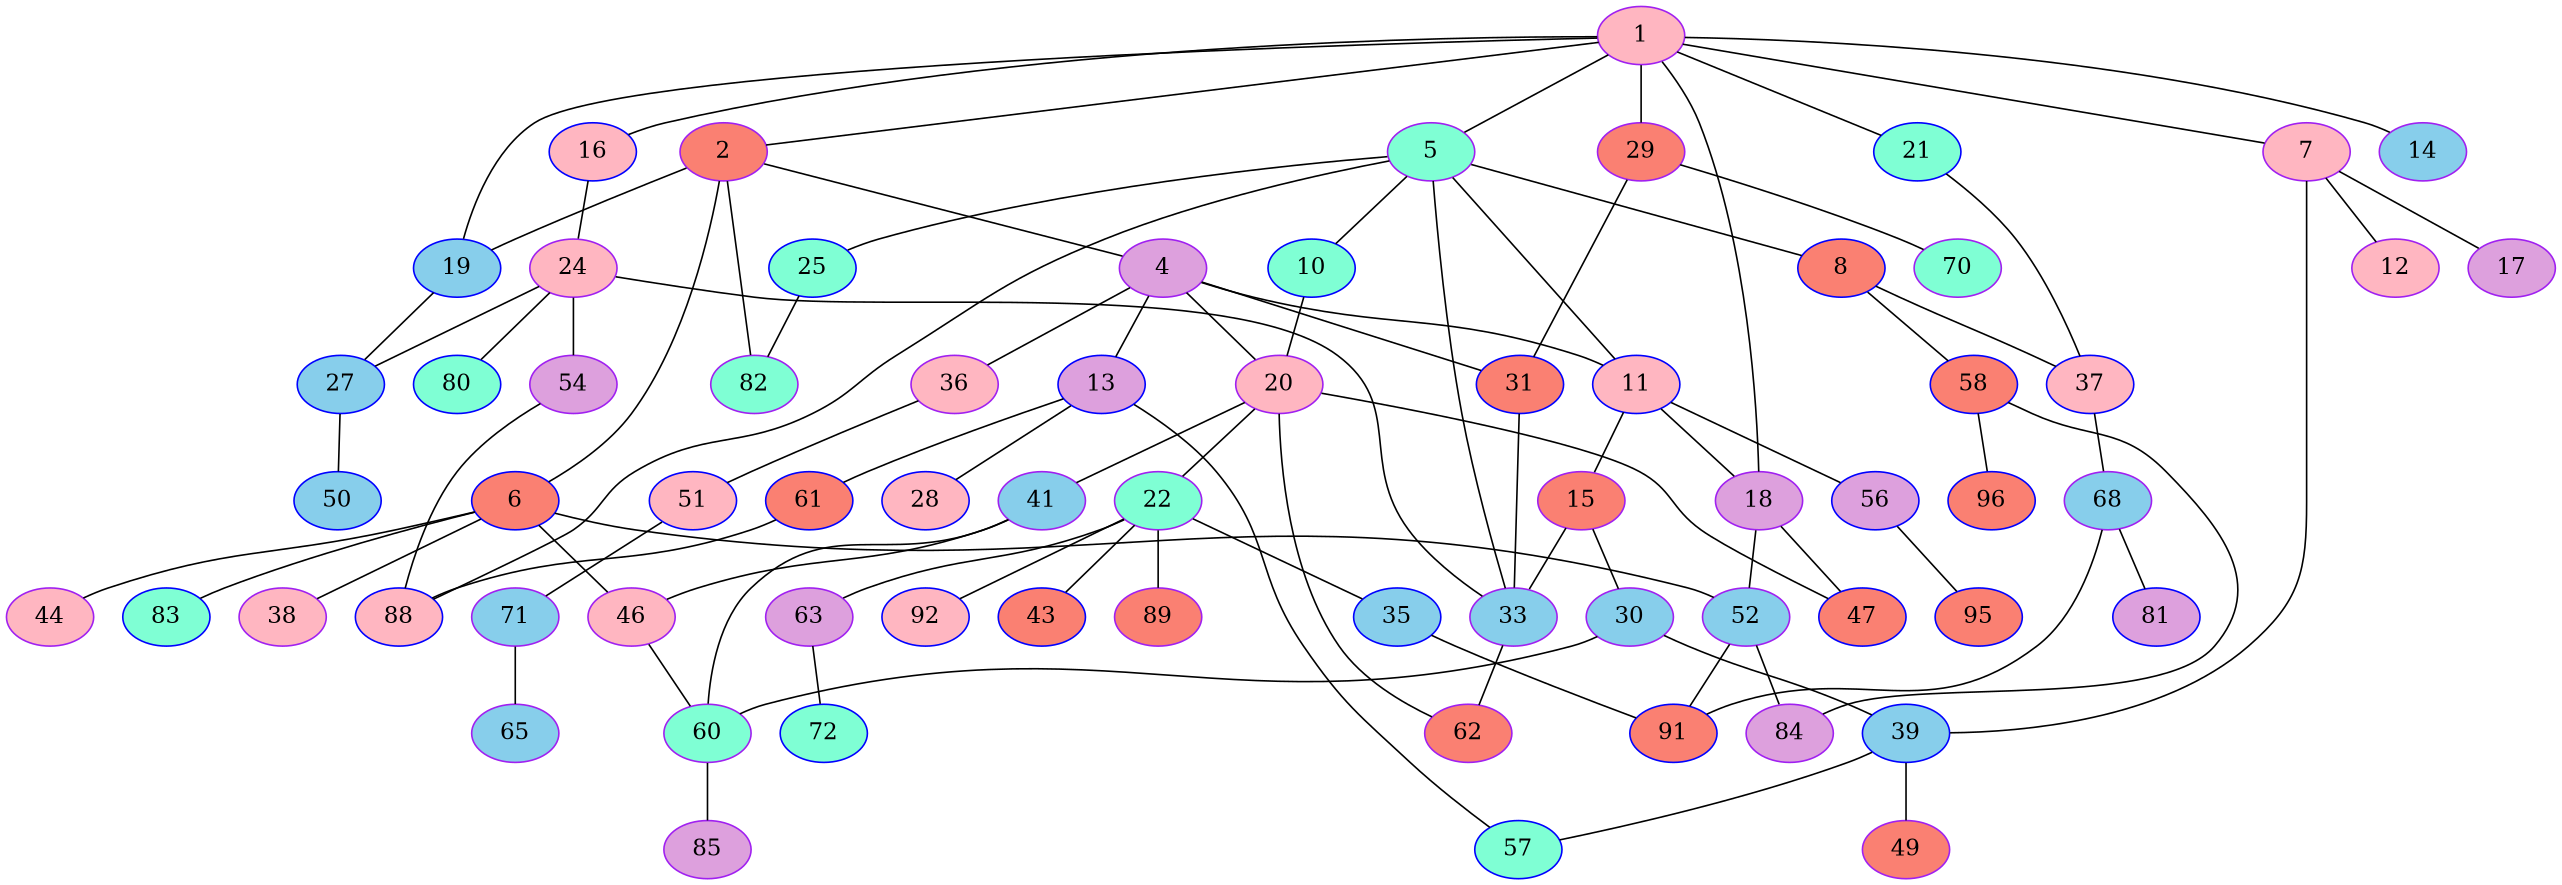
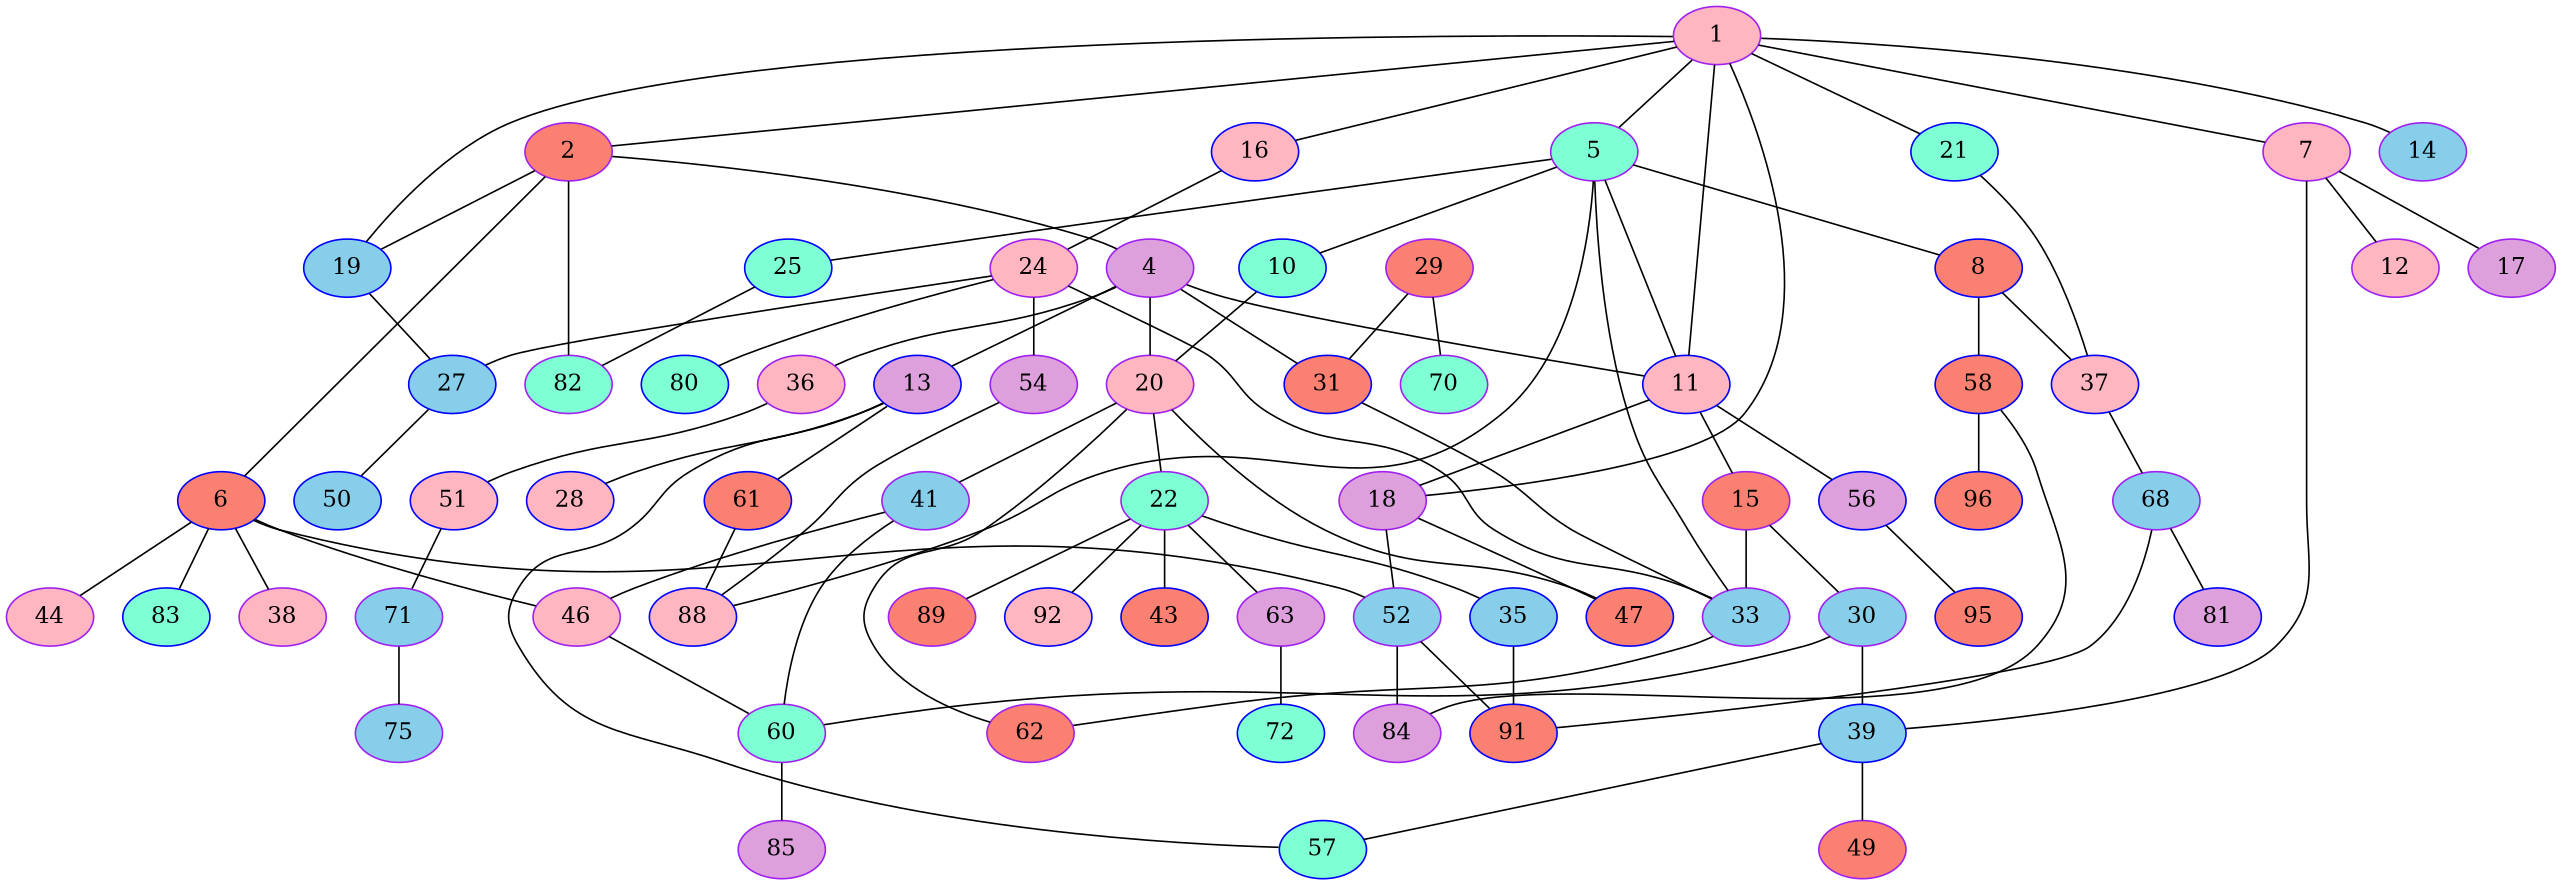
edge "1" -- "29": now "1" -- "11"
node "65": label "65" -> "75"
